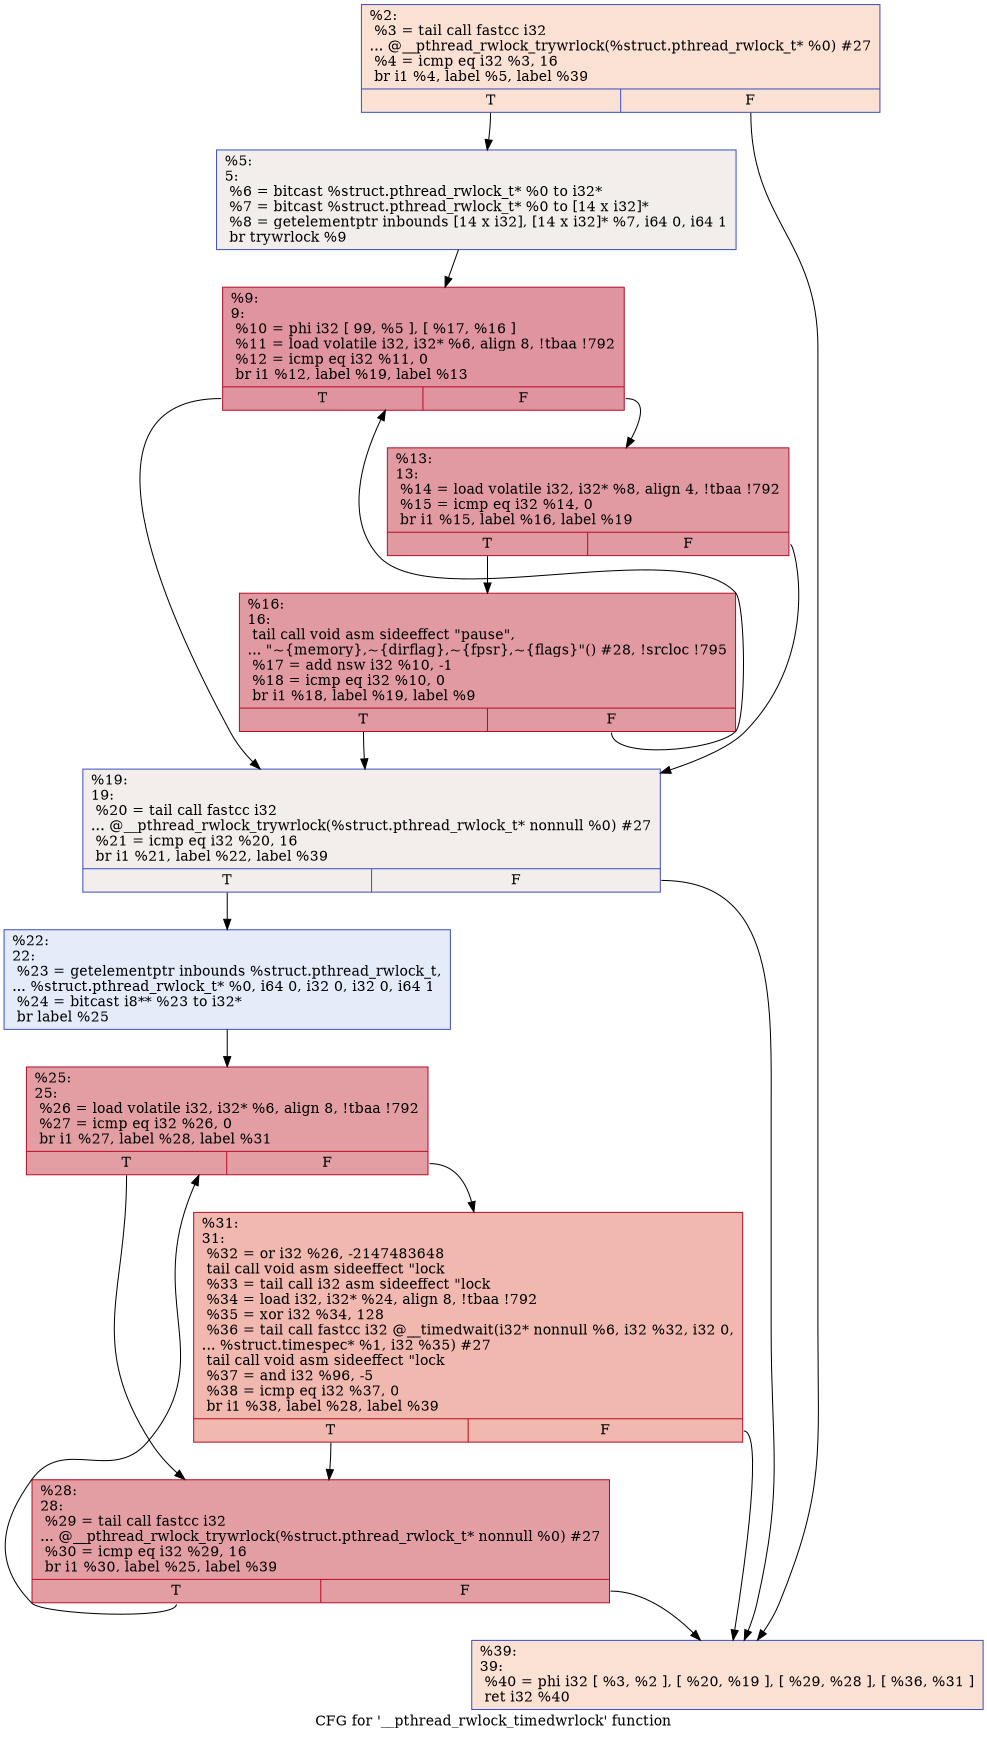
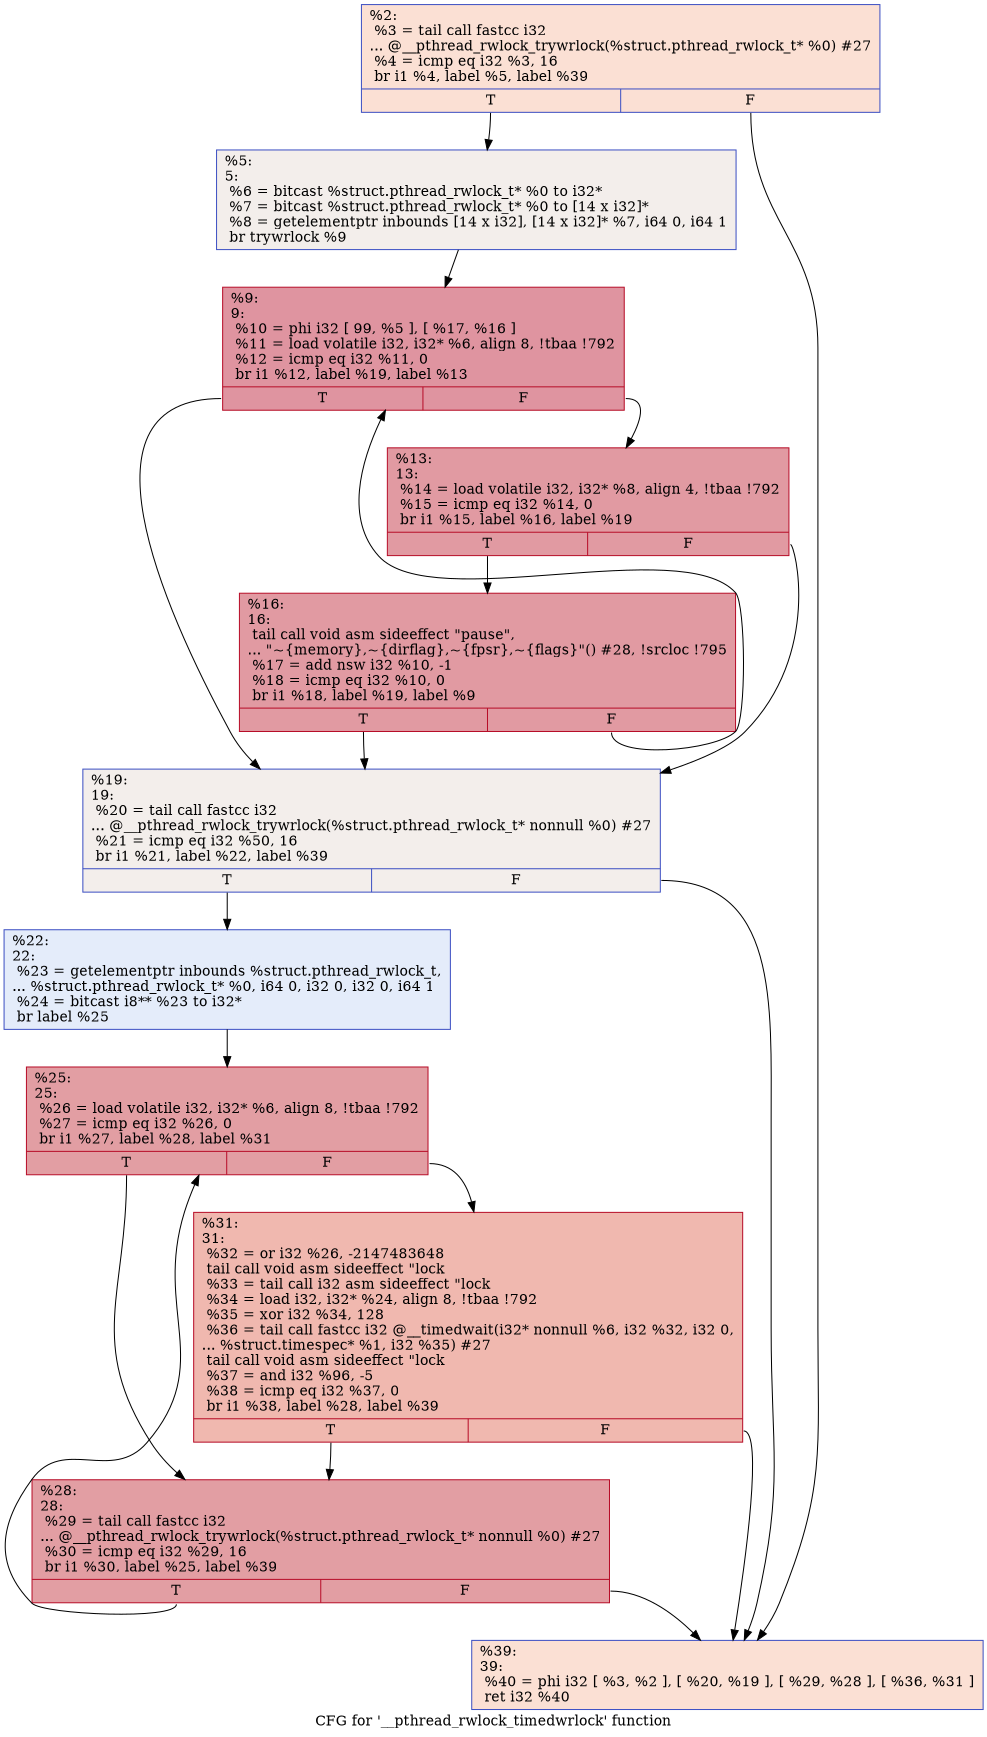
node "%19:": text "%21 = icmp eq i32 %20, 16" -> "%21 = icmp eq i32 %50, 16"
